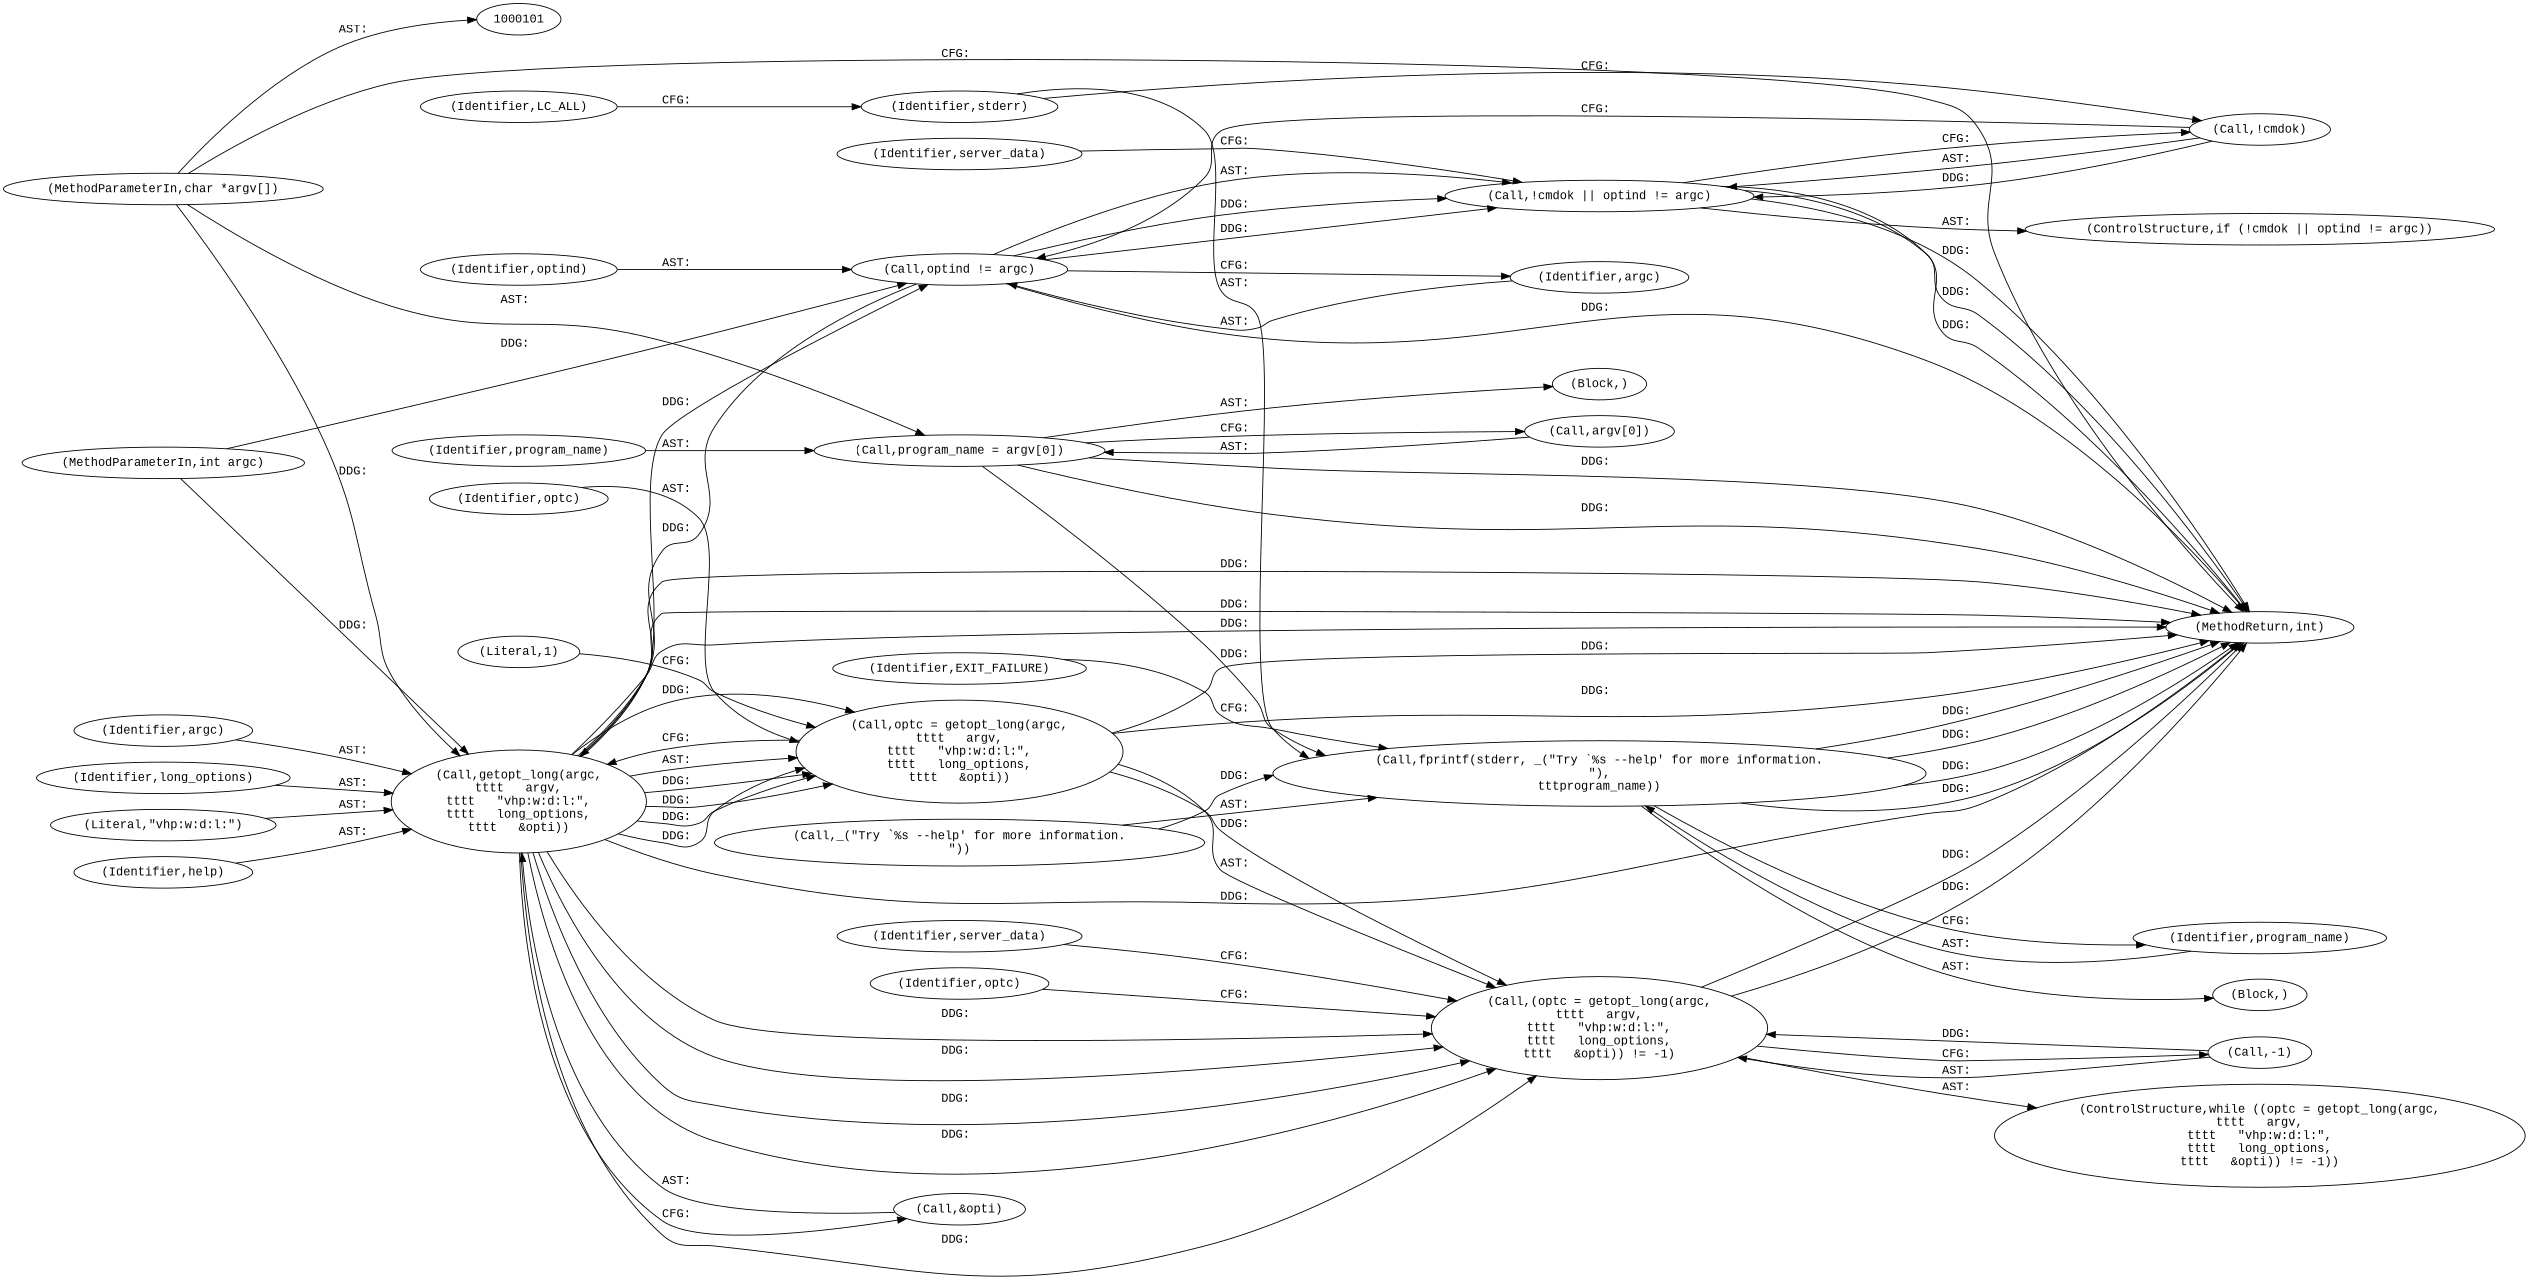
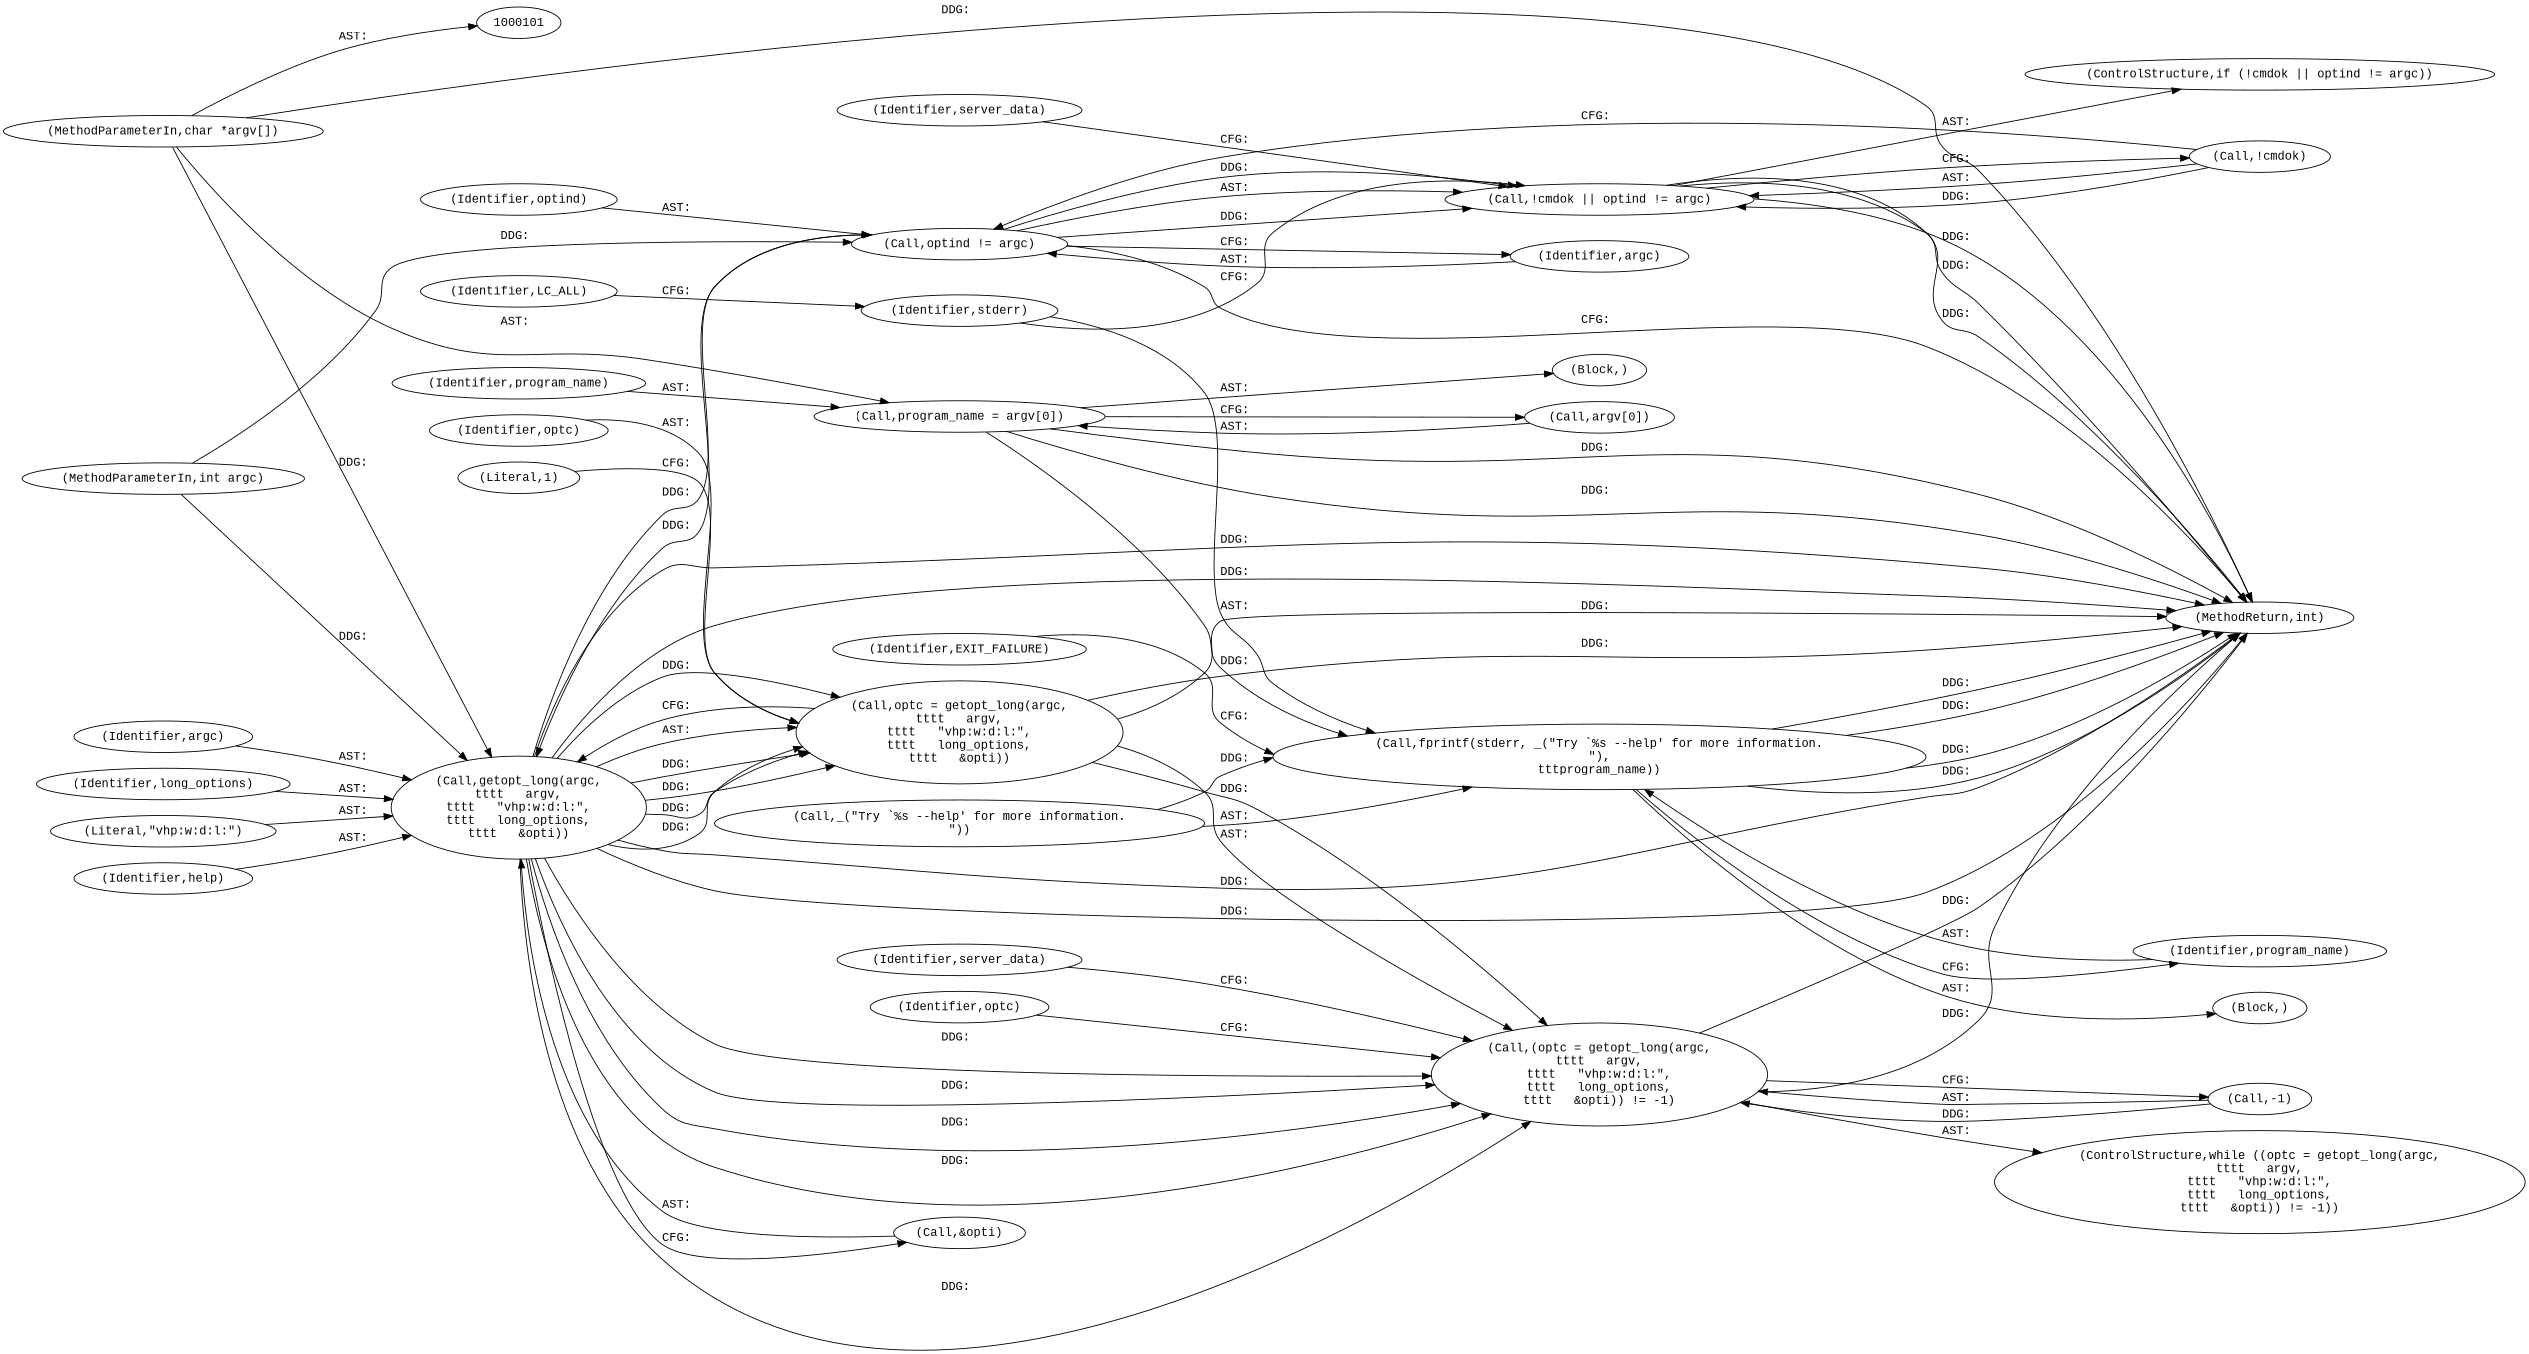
edge "(MethodParameterIn,char *argv[])" -> "(MethodReturn,int)": label "CFG: " -> "DDG: "
edge "(Identifier,stderr)" -> "(Call,!cmdok)": now "(Identifier,stderr)" -> "(Call,!cmdok || optind != argc)"
edge "(Call,optind != argc)" -> "(MethodReturn,int)": label "DDG: " -> "CFG: "
